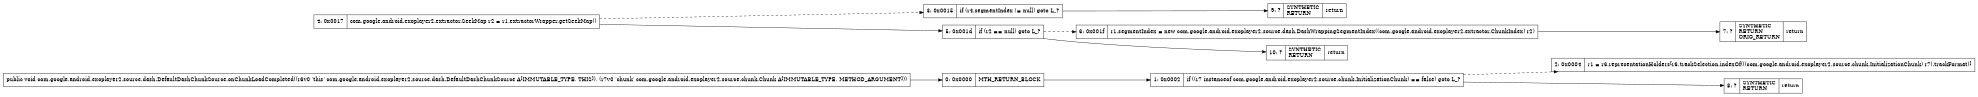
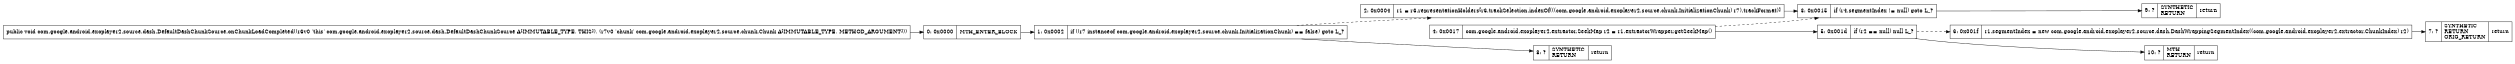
edge "2: 0x0004" -> "3: 0x0015": added
node "5: 0x001d": text "if (r2 == null) goto L_?" -> "if (r2 == null) null L_?"
node "10: ?": text "SYNTHETIC" -> "MTH"
node "0: 0x0000": text "MTH_RETURN_BLOCK" -> "MTH_ENTER_BLOCK"
